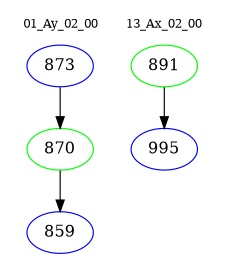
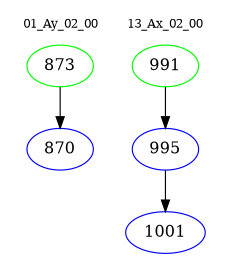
node "873": color blue -> green
node "891": label "891" -> "991"
node "870": color green -> blue
node "859": removed
node "1001": added
